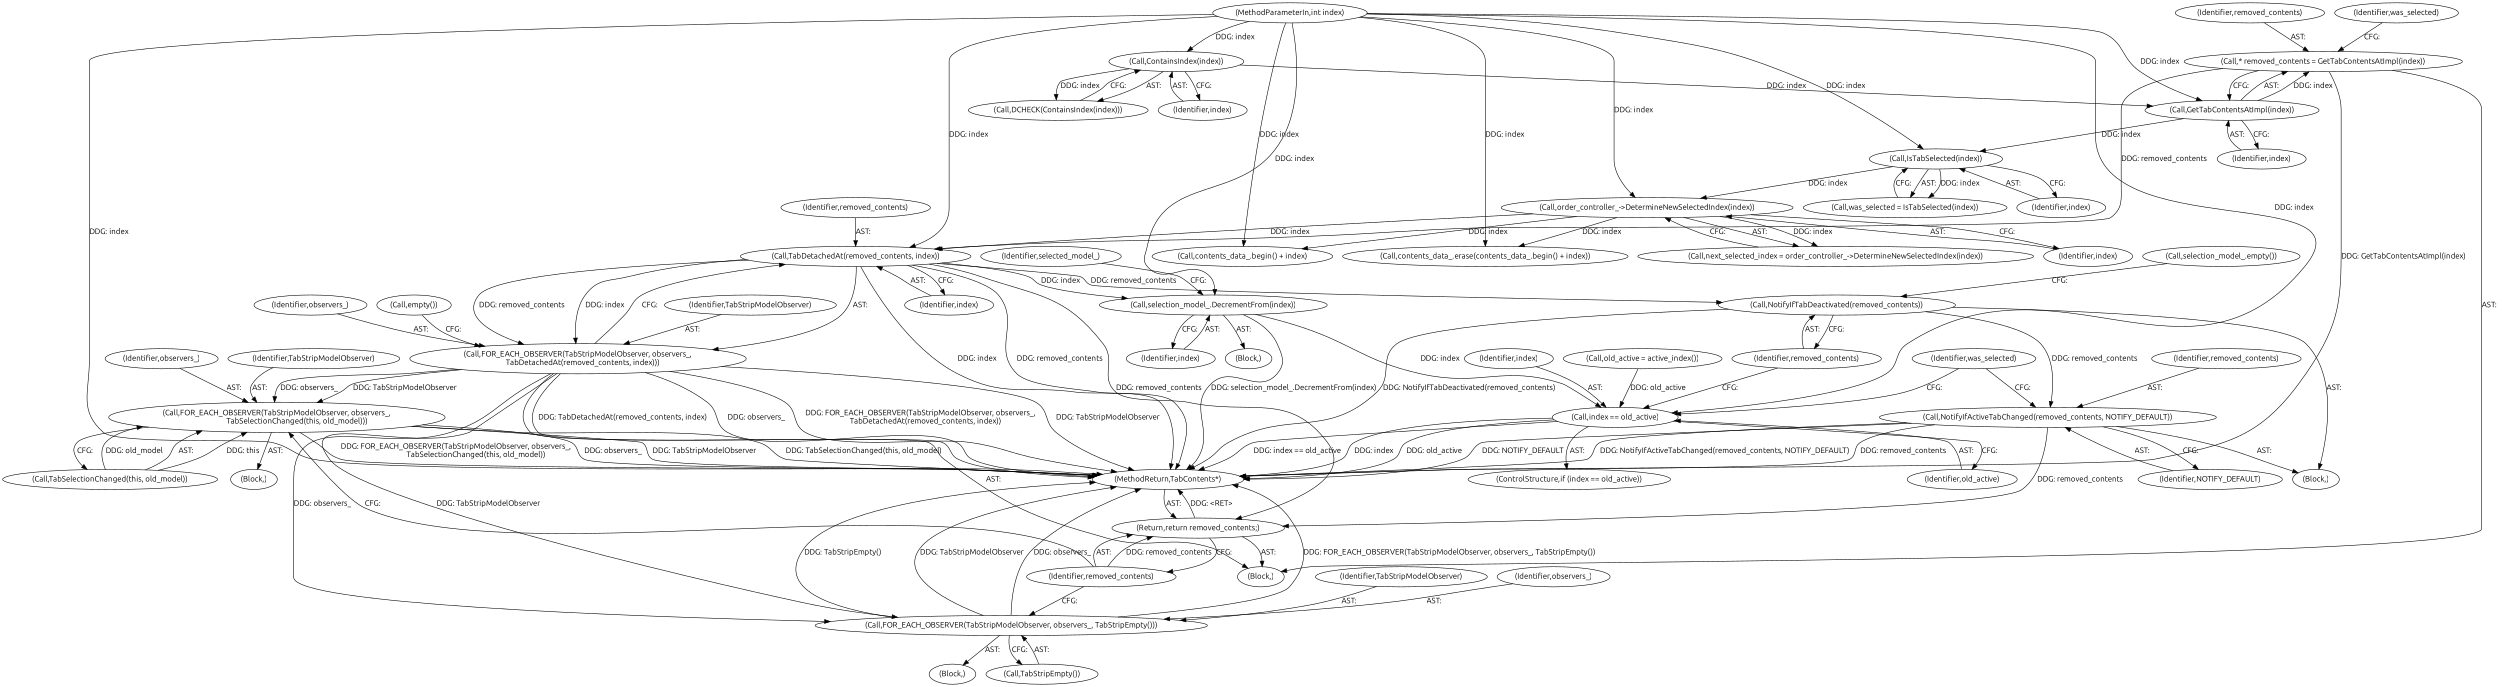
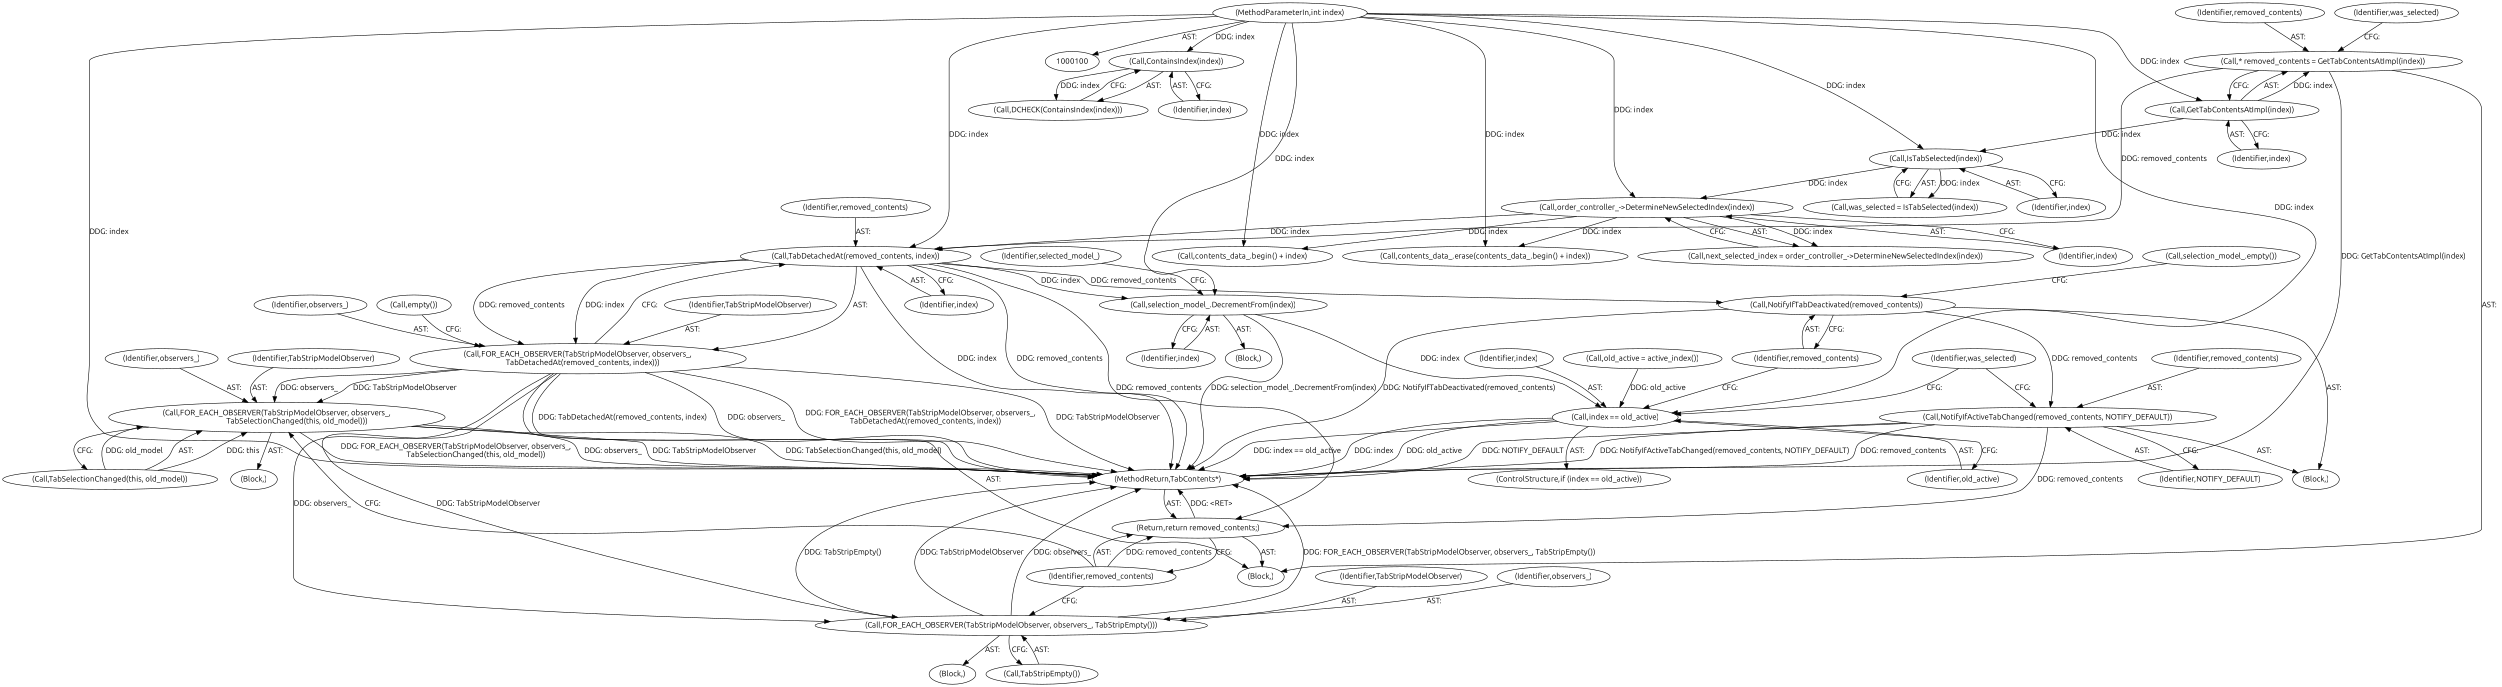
node "1000100": added
edge "(Call,ContainsIndex(index))" -> "(Call,GetTabContentsAtImpl(index))": removed, label "DDG: index"
